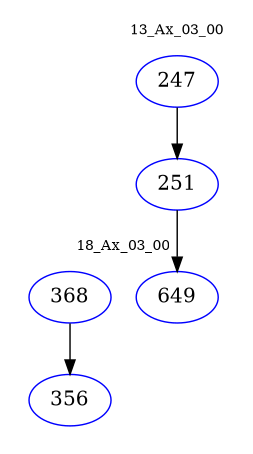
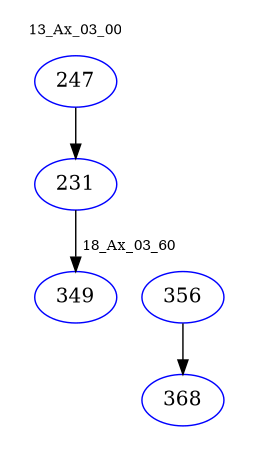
node "251": label "251" -> "231"
cluster "18_Ax_03_00": label "18_Ax_03_00" -> "18_Ax_03_60"
node "649": label "649" -> "349"
edge "368" -> "356": reversed
